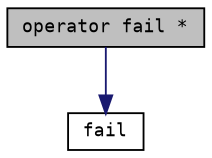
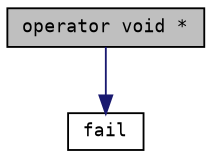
node "operator fail *": label "operator fail *" -> "operator void *"
